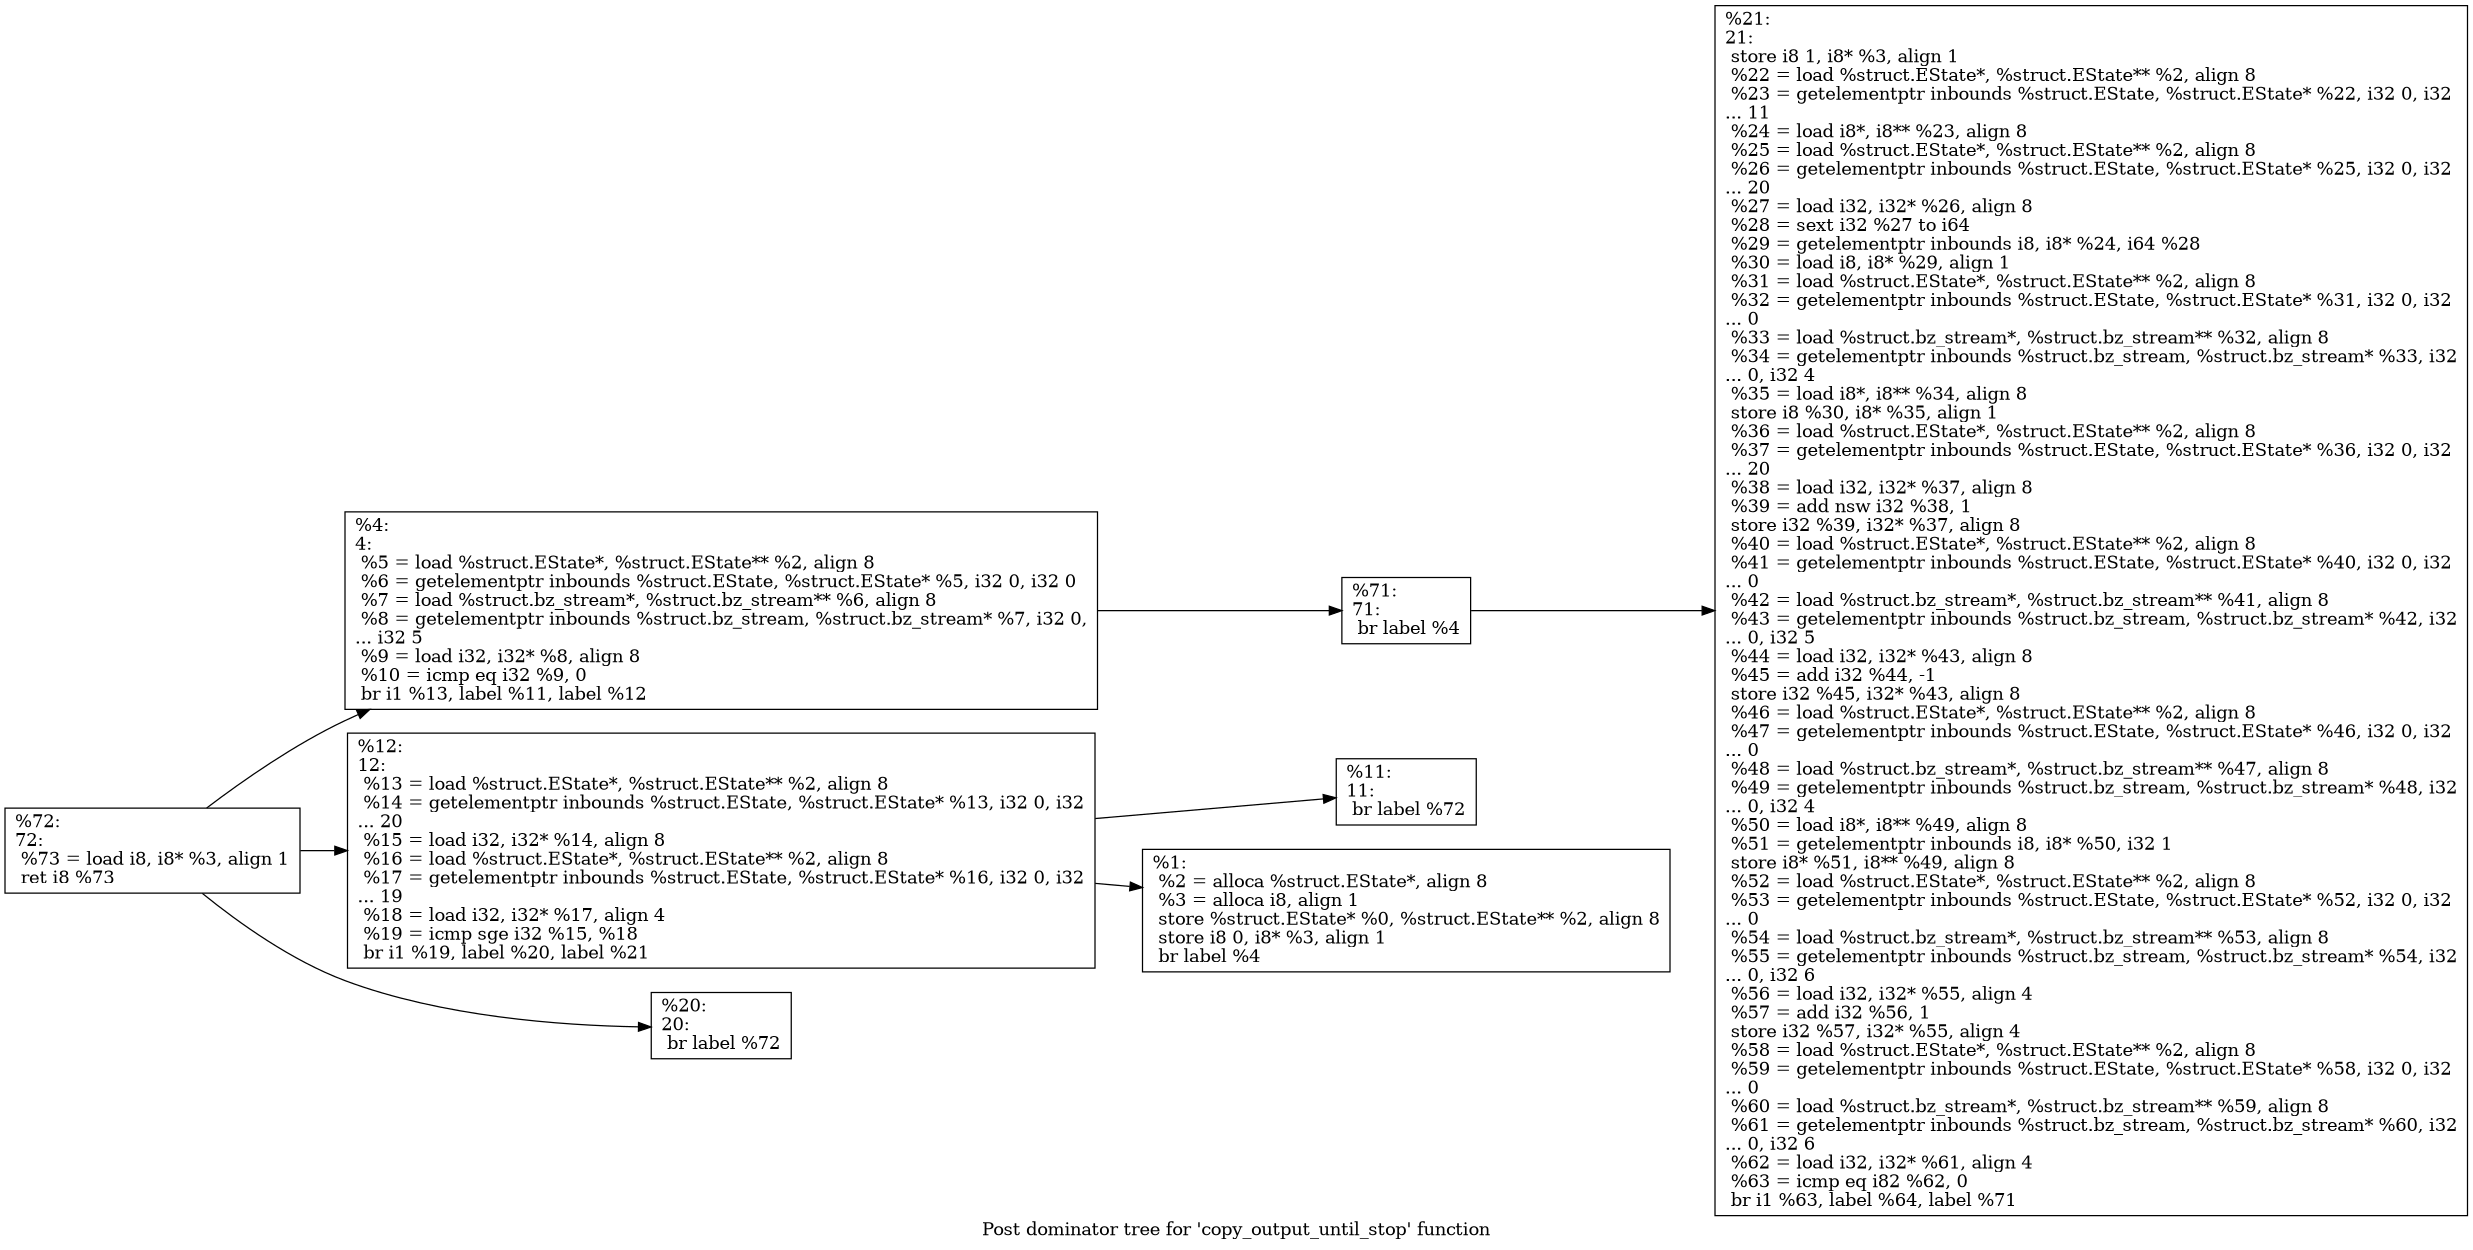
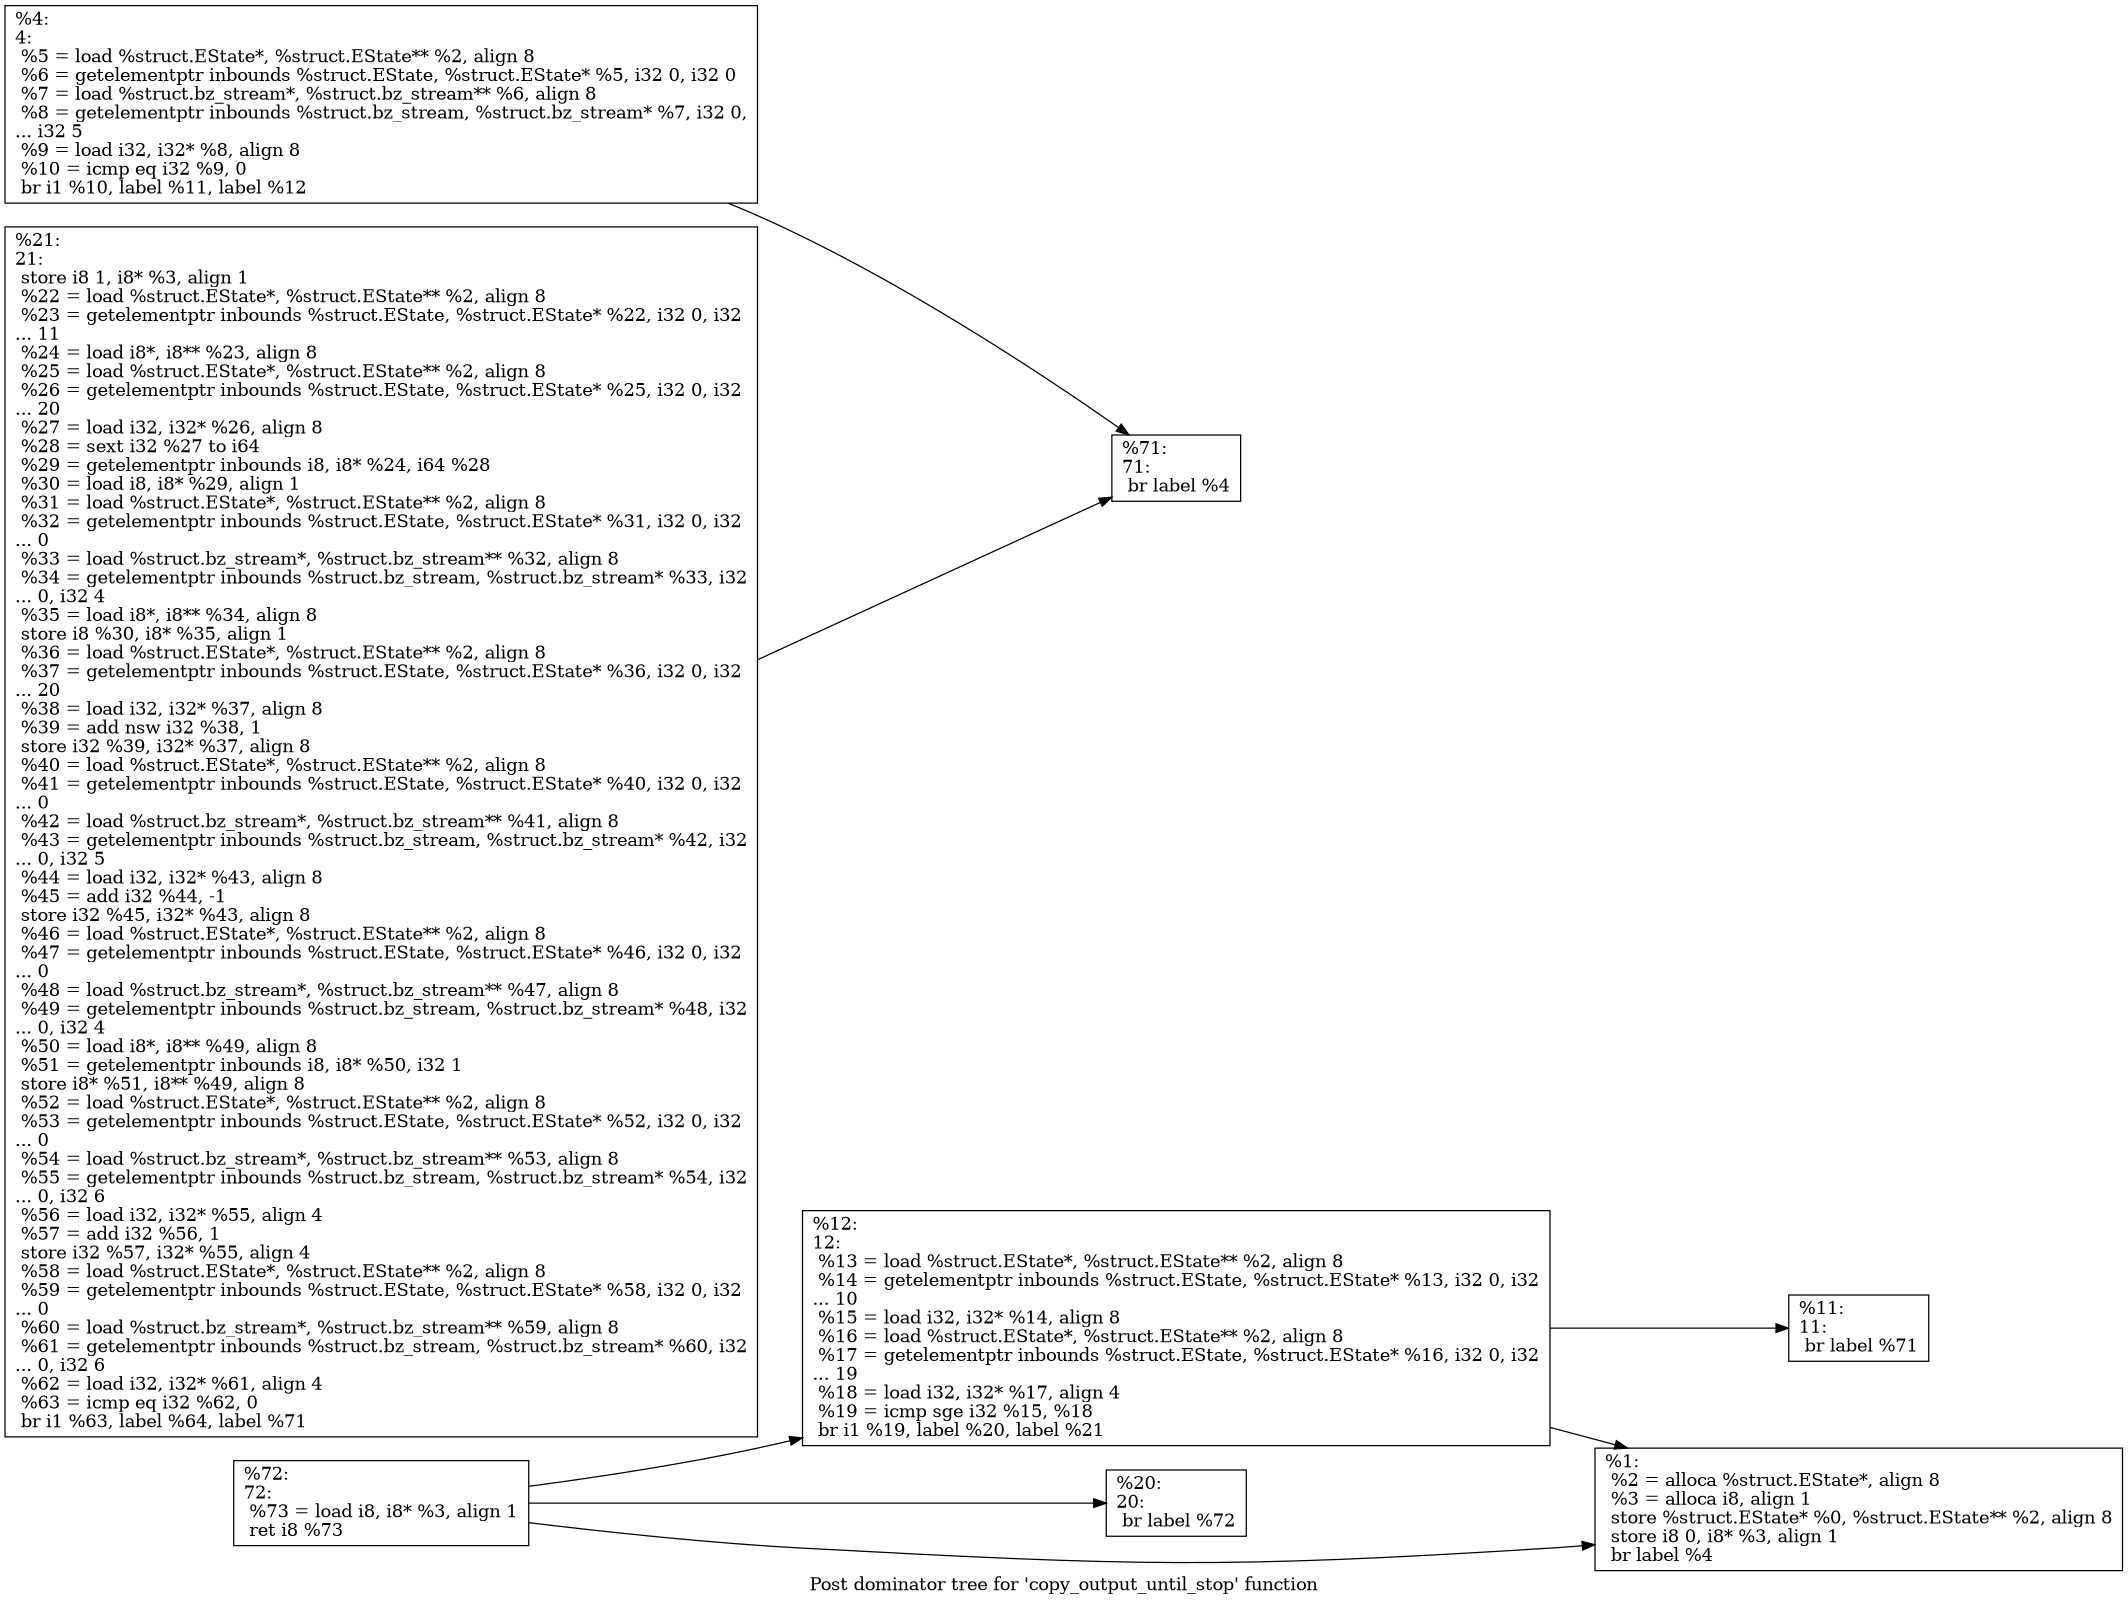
edge "%71:" -> "%21:": reversed
node "%4:": text "br i1 %13, label %11, label %12" -> "br i1 %10, label %11, label %12"
edge "%72:" -> "%4:": now "%72:" -> "%1:"
node "%11:": text "br label %72" -> "br label %71"
node "%12:": text "... 20" -> "... 10"
node "%21:": text "%63 = icmp eq i82 %62, 0" -> "%63 = icmp eq i32 %62, 0"
